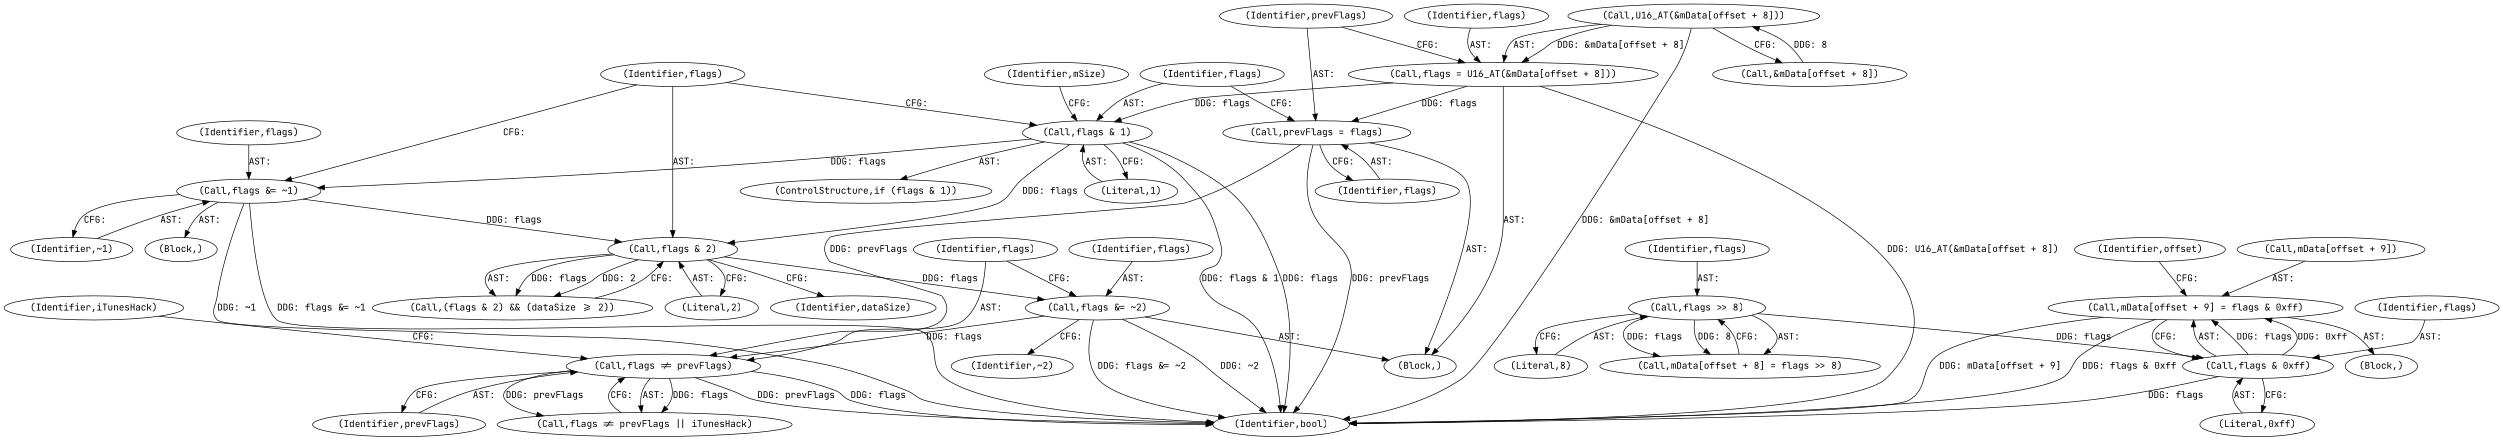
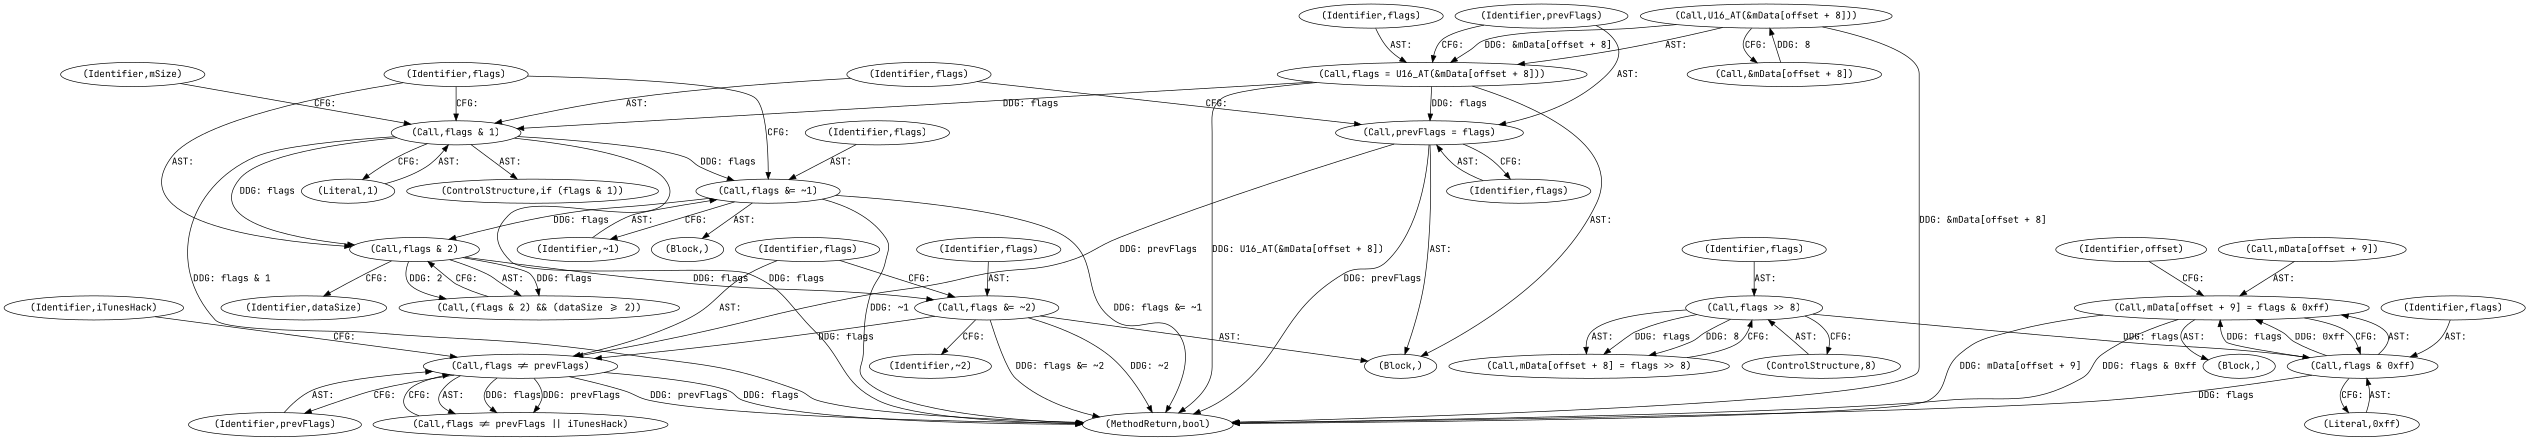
node "(Literal,2)": removed
node "(Literal,8)": label "(Literal,8)" -> "(ControlStructure,8)"
node "(Identifier,bool)": label "(Identifier,bool)" -> "(MethodReturn,bool)"
